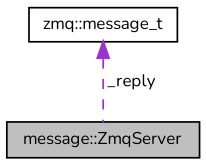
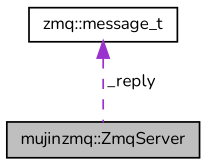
node "message::ZmqServer": label "message::ZmqServer" -> "mujinzmq::ZmqServer"
